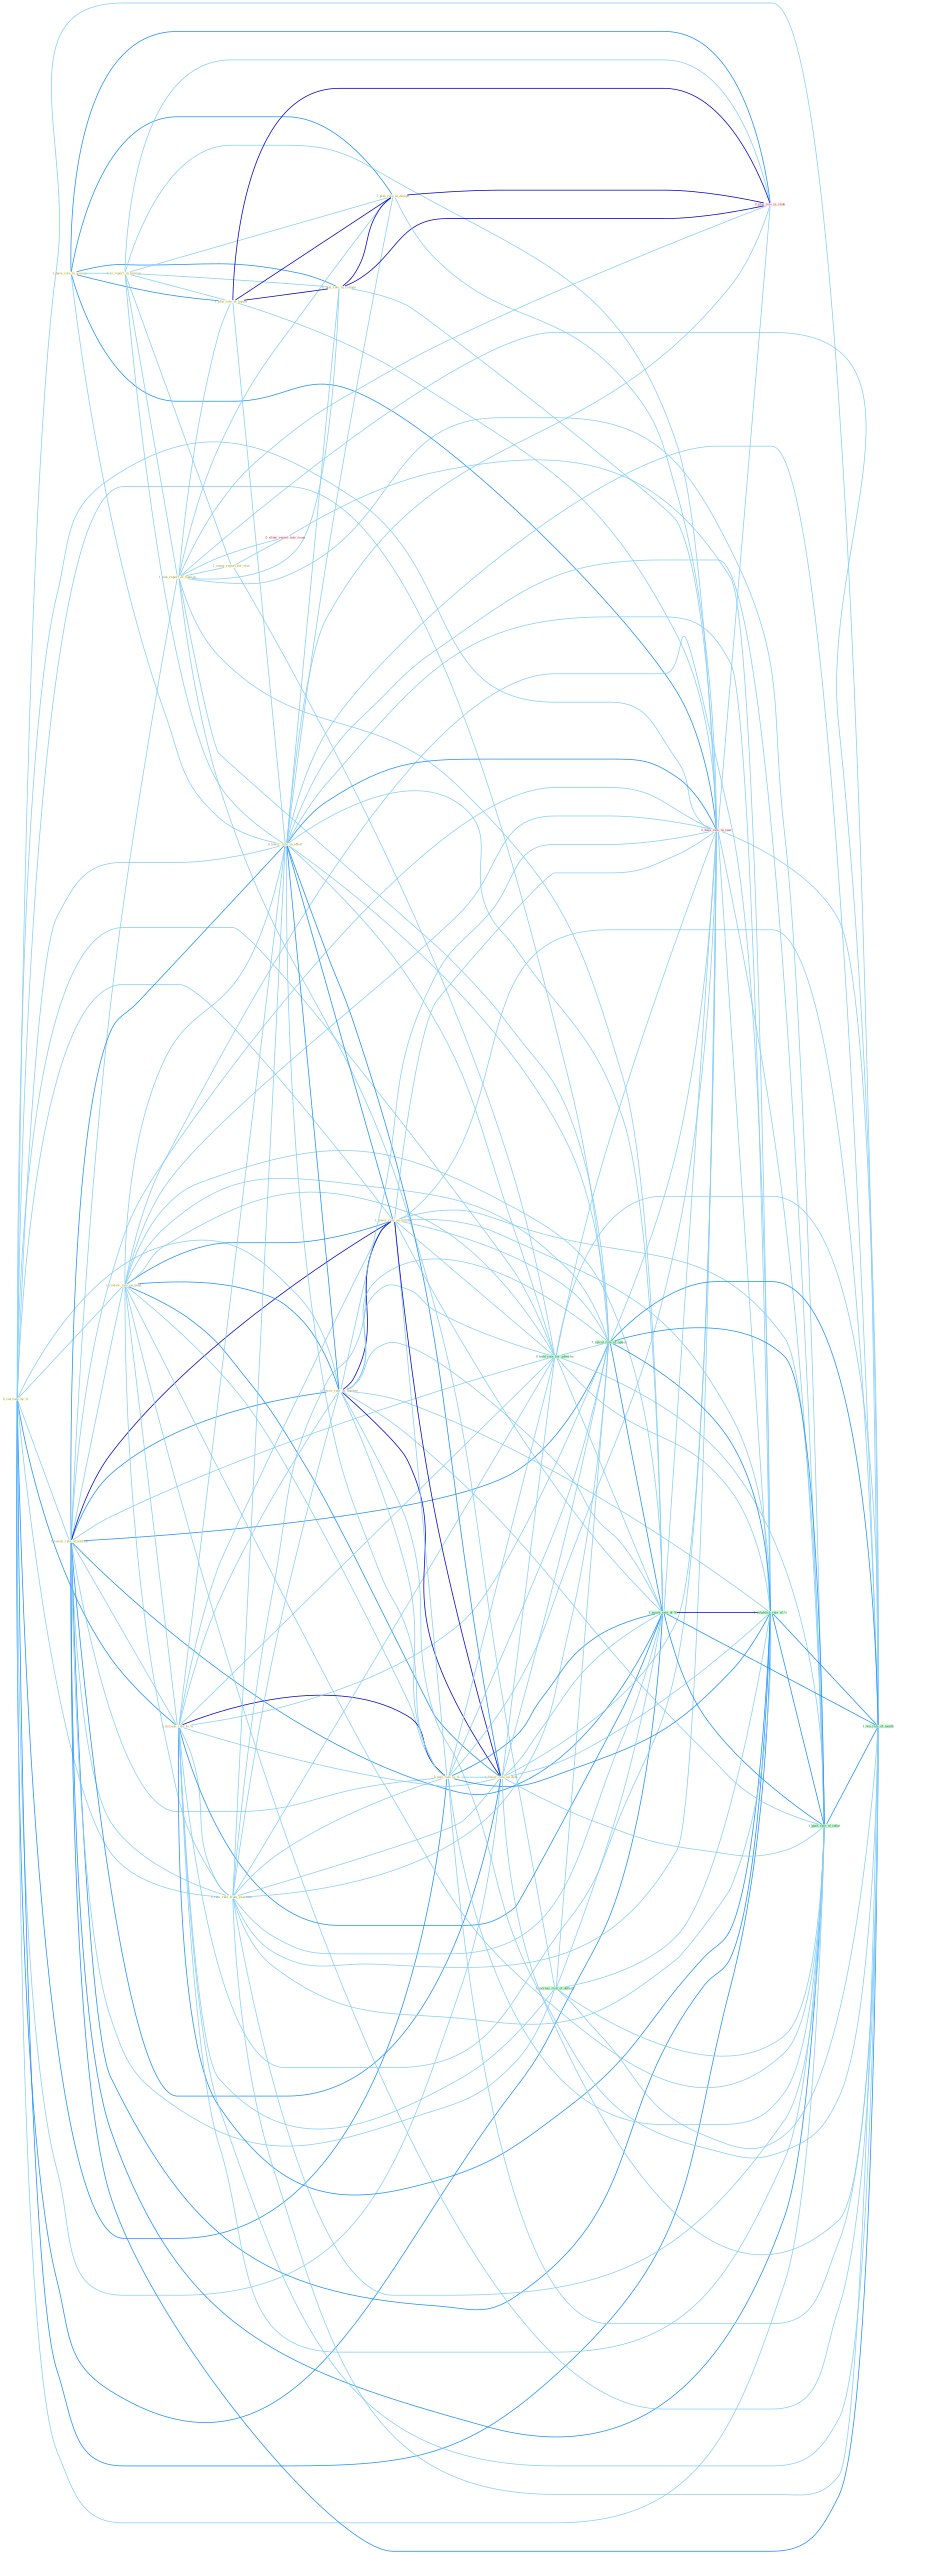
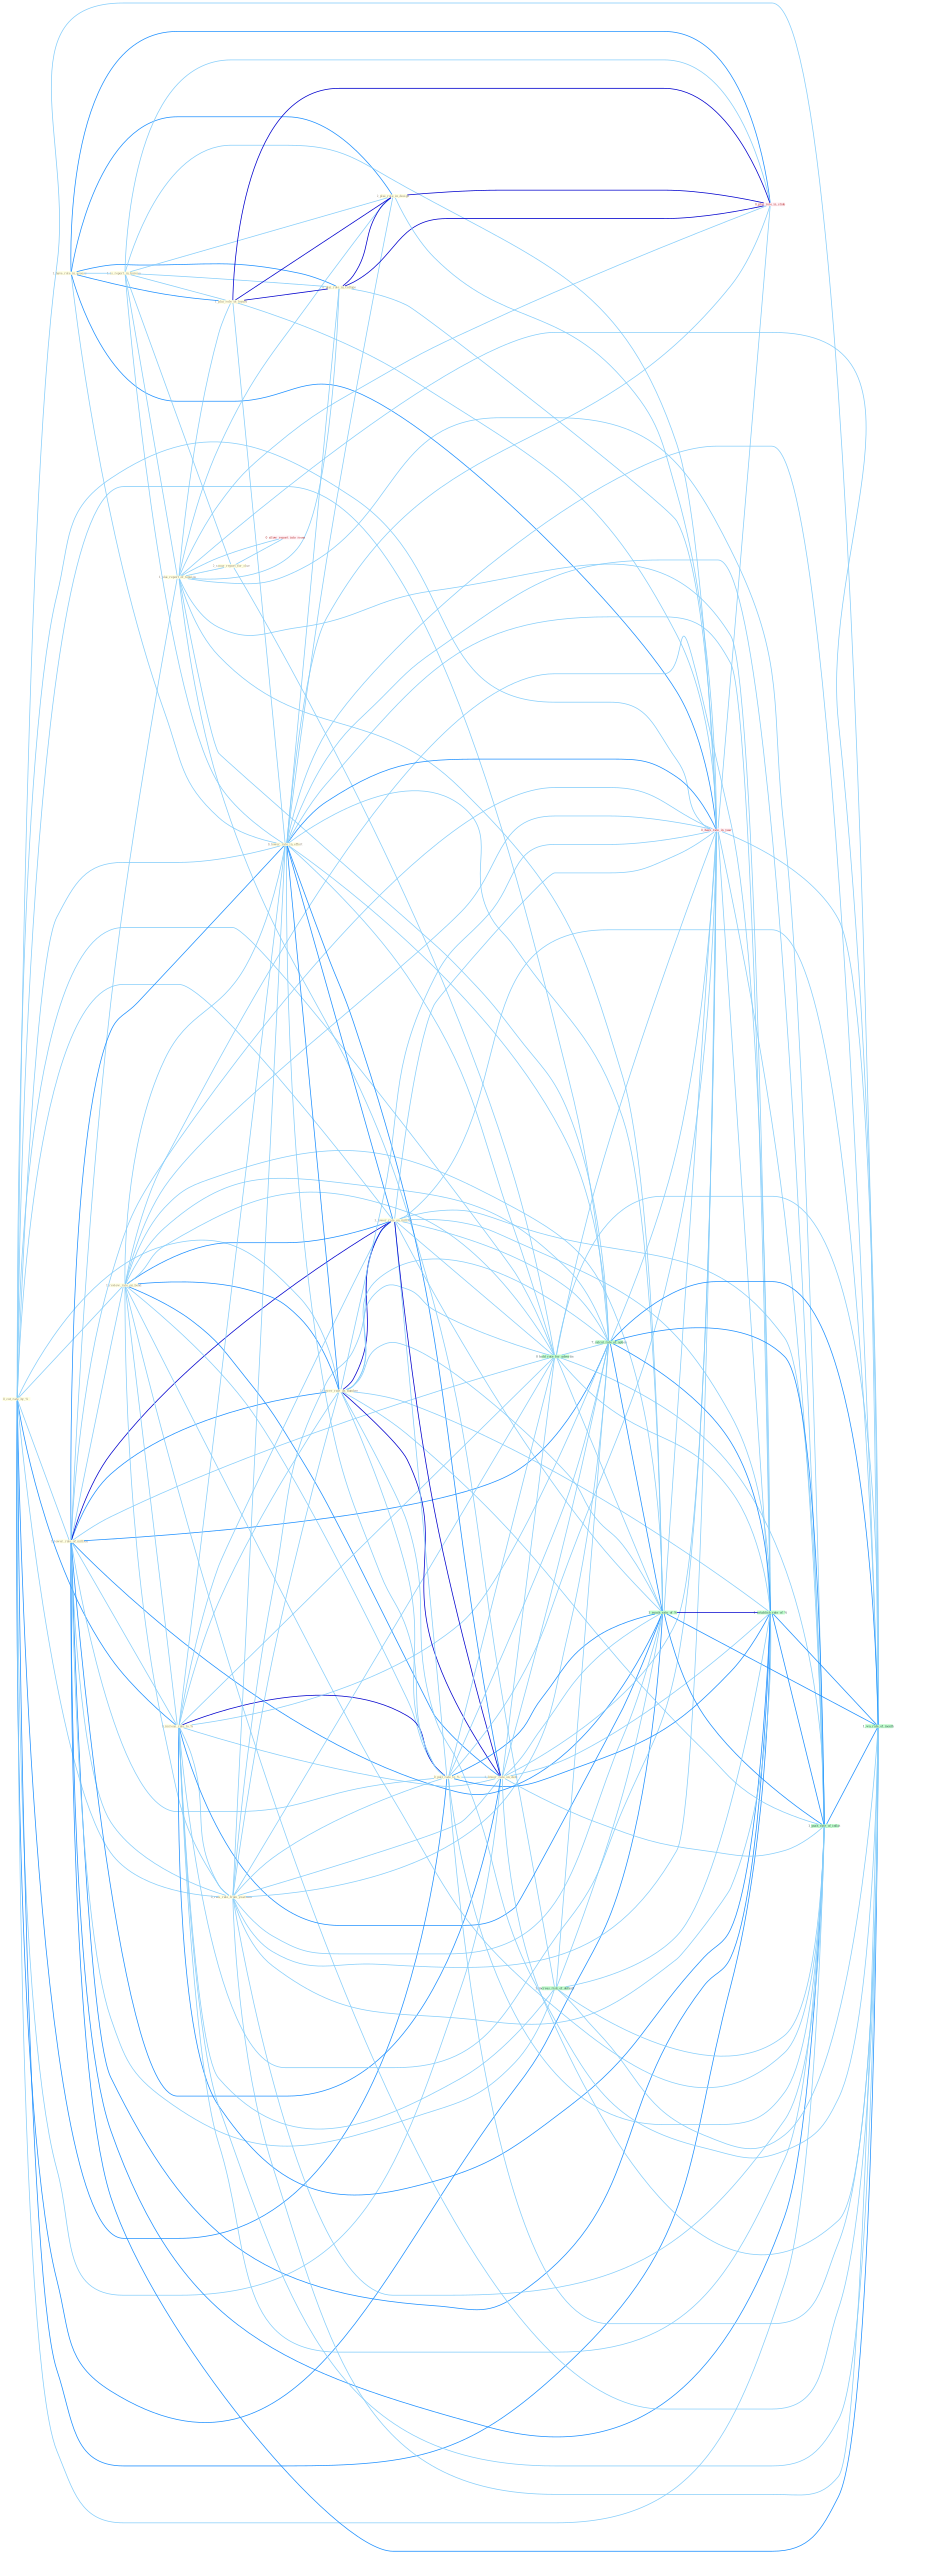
edge "0_allow_report_into_room" -- "1_establish_rate_of_%": now "1_plai_report_of_tension" -- "1_establish_rate_of_%"
